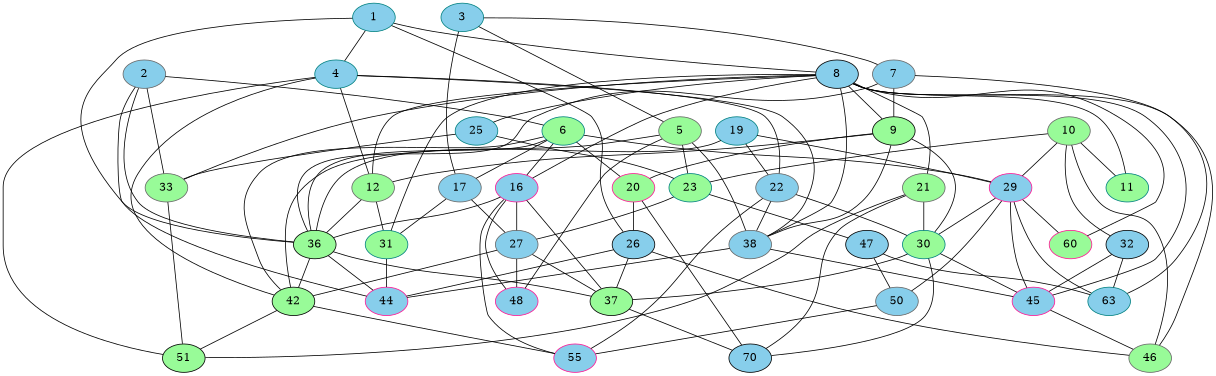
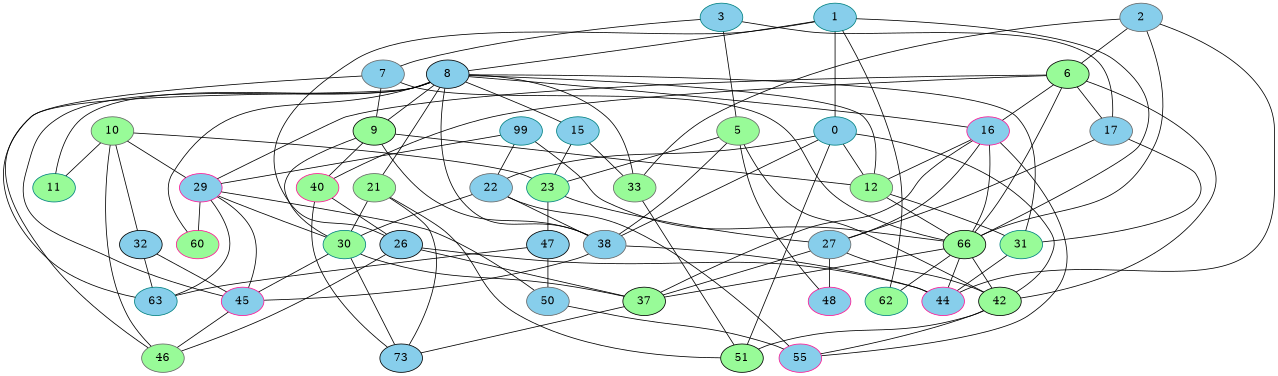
node "4": label "4" -> "0"
node "25": label "25" -> "15"
node "6": color teal -> black
node "19": label "19" -> "99"
node "20": label "20" -> "40"
node "36": label "36" -> "66"
edge "16" -- "48": now "16" -- "12"
node "62": added
node "70": label "70" -> "73"
